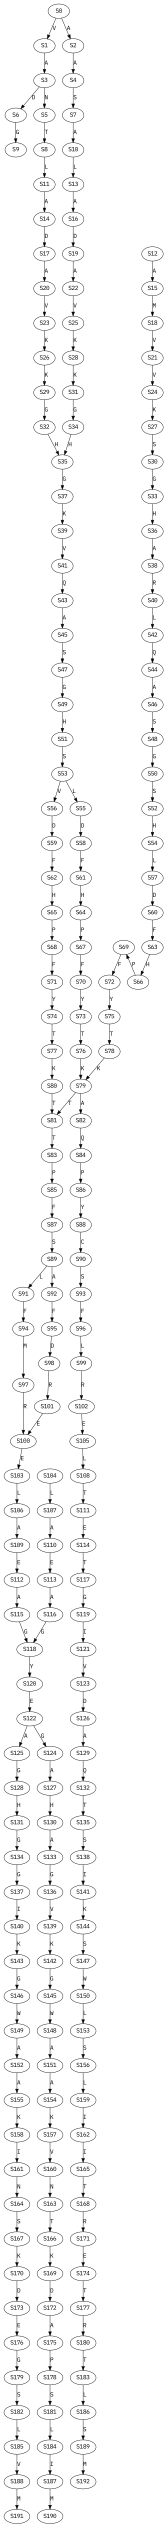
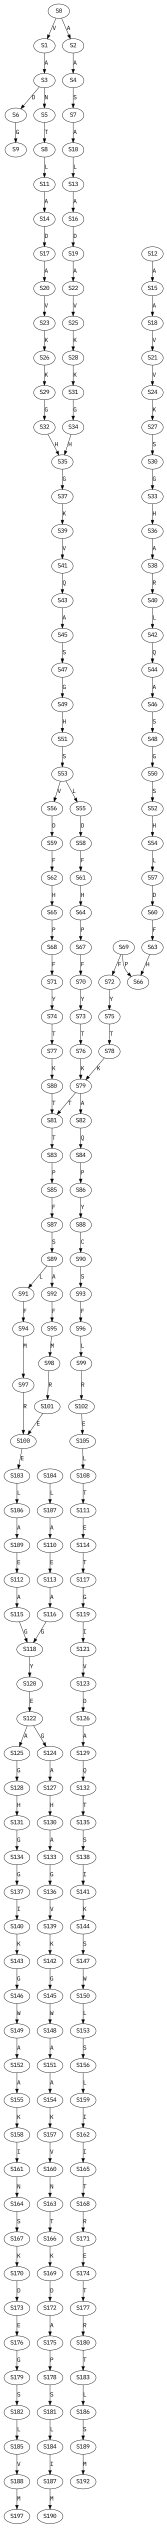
edge "S15" -> "S18": label "M" -> "A"
edge "S66" -> "S69": reversed
edge "S95" -> "S98": label "D" -> "M"
node "S191": label "S191" -> "S197"
